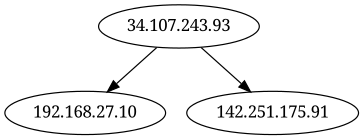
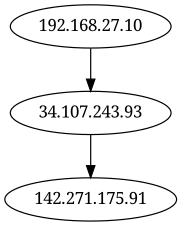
edge "34.107.243.93" -> "192.168.27.10": reversed
node "142.251.175.91": label "142.251.175.91" -> "142.271.175.91"
